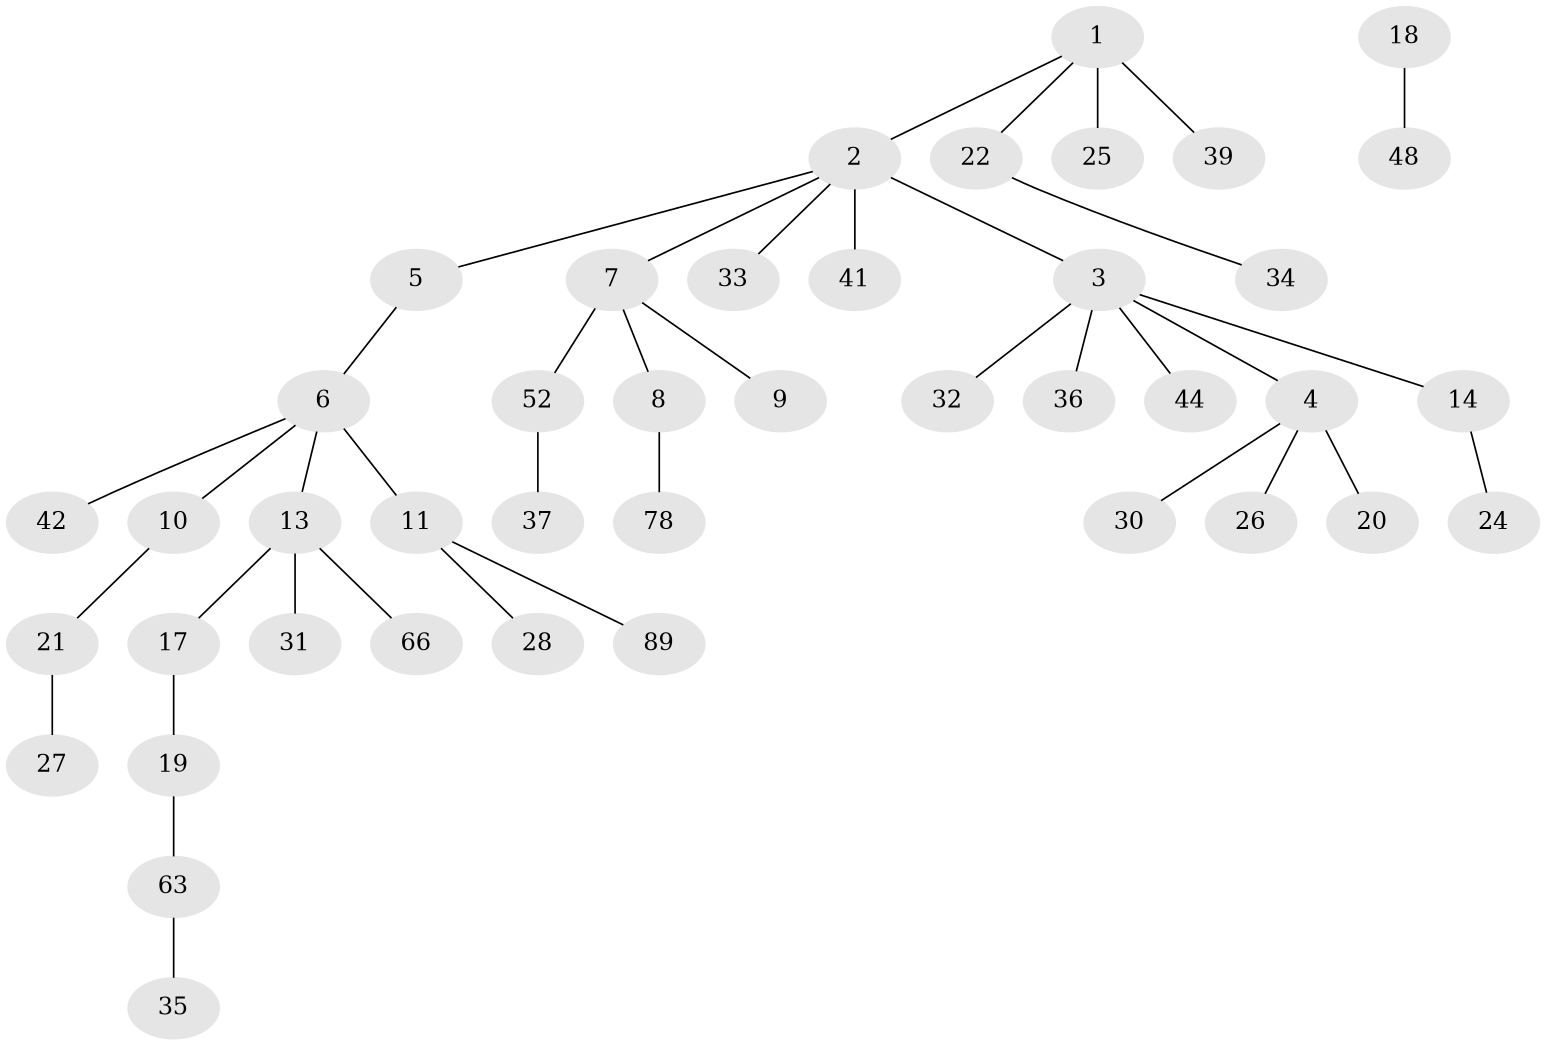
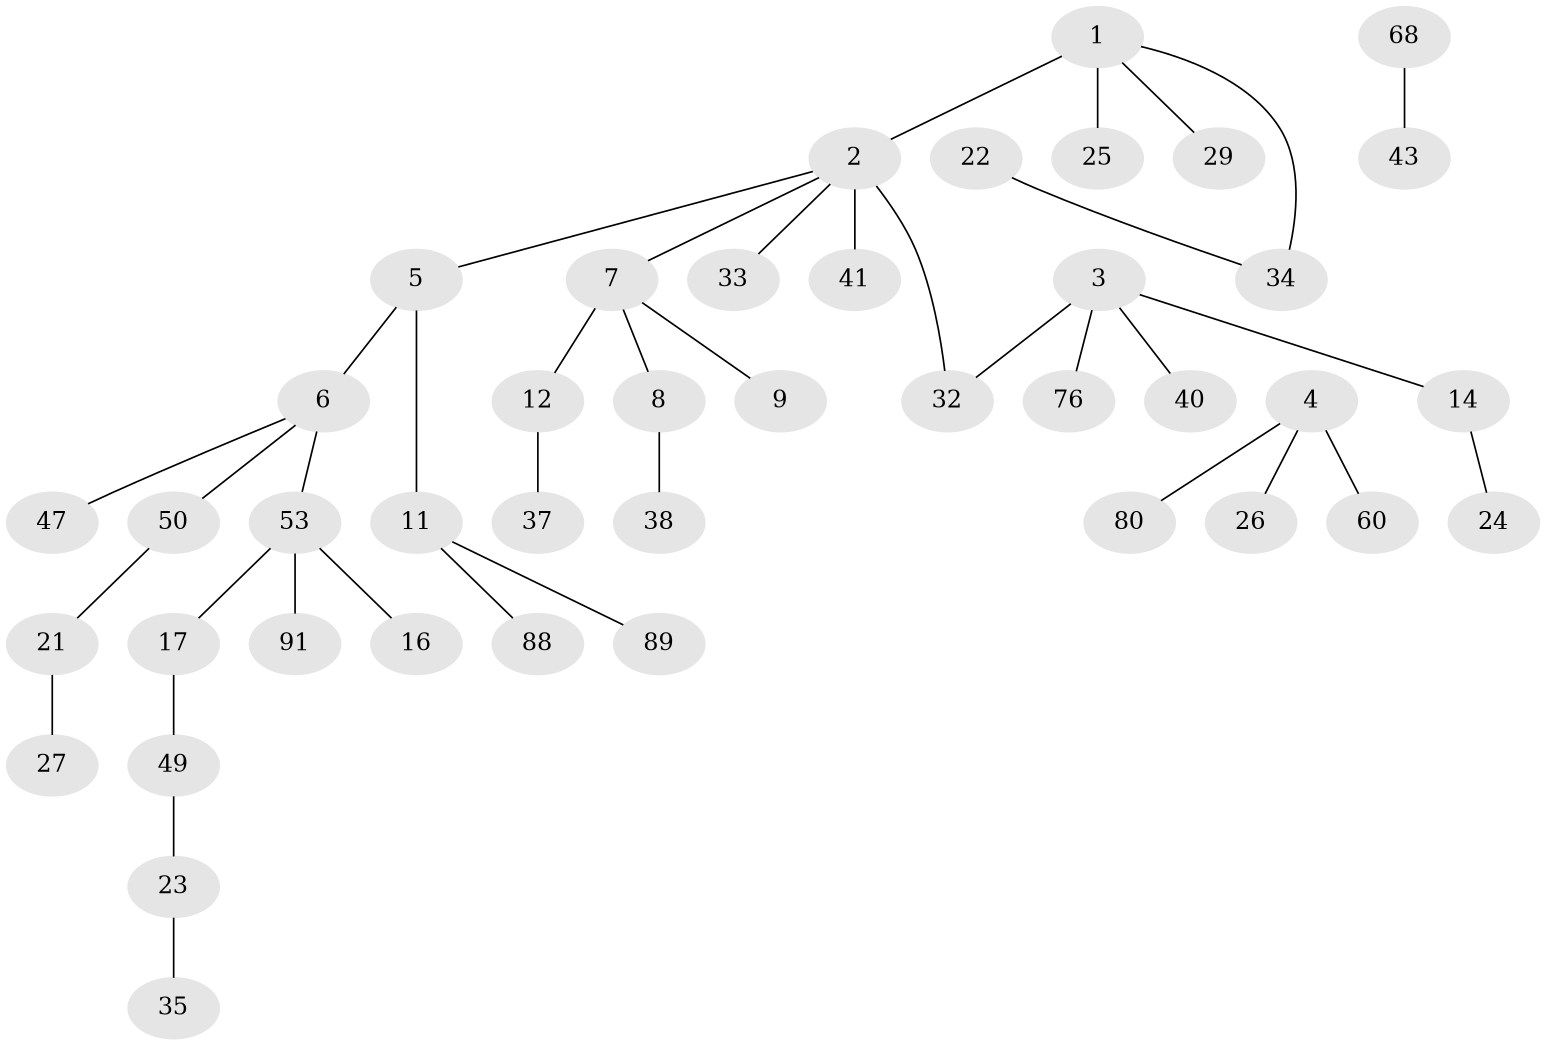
node "18": label "18" -> "68"
edge "1" -- "22": now "1" -- "34"
node "39": label "39" -> "29"
node "48": label "48" -> "43"
edge "2" -- "3": now "2" -- "32"
edge "3" -- "4": removed
node "52": label "52" -> "12"
node "36": label "36" -> "76"
node "44": label "44" -> "40"
edge "6" -- "11": now "5" -- "11"
node "42": label "42" -> "47"
node "10": label "10" -> "50"
node "13": label "13" -> "53"
node "78": label "78" -> "38"
node "30": label "30" -> "80"
node "20": label "20" -> "60"
node "31": label "31" -> "91"
node "66": label "66" -> "16"
node "28": label "28" -> "88"
node "19": label "19" -> "49"
node "63": label "63" -> "23"
